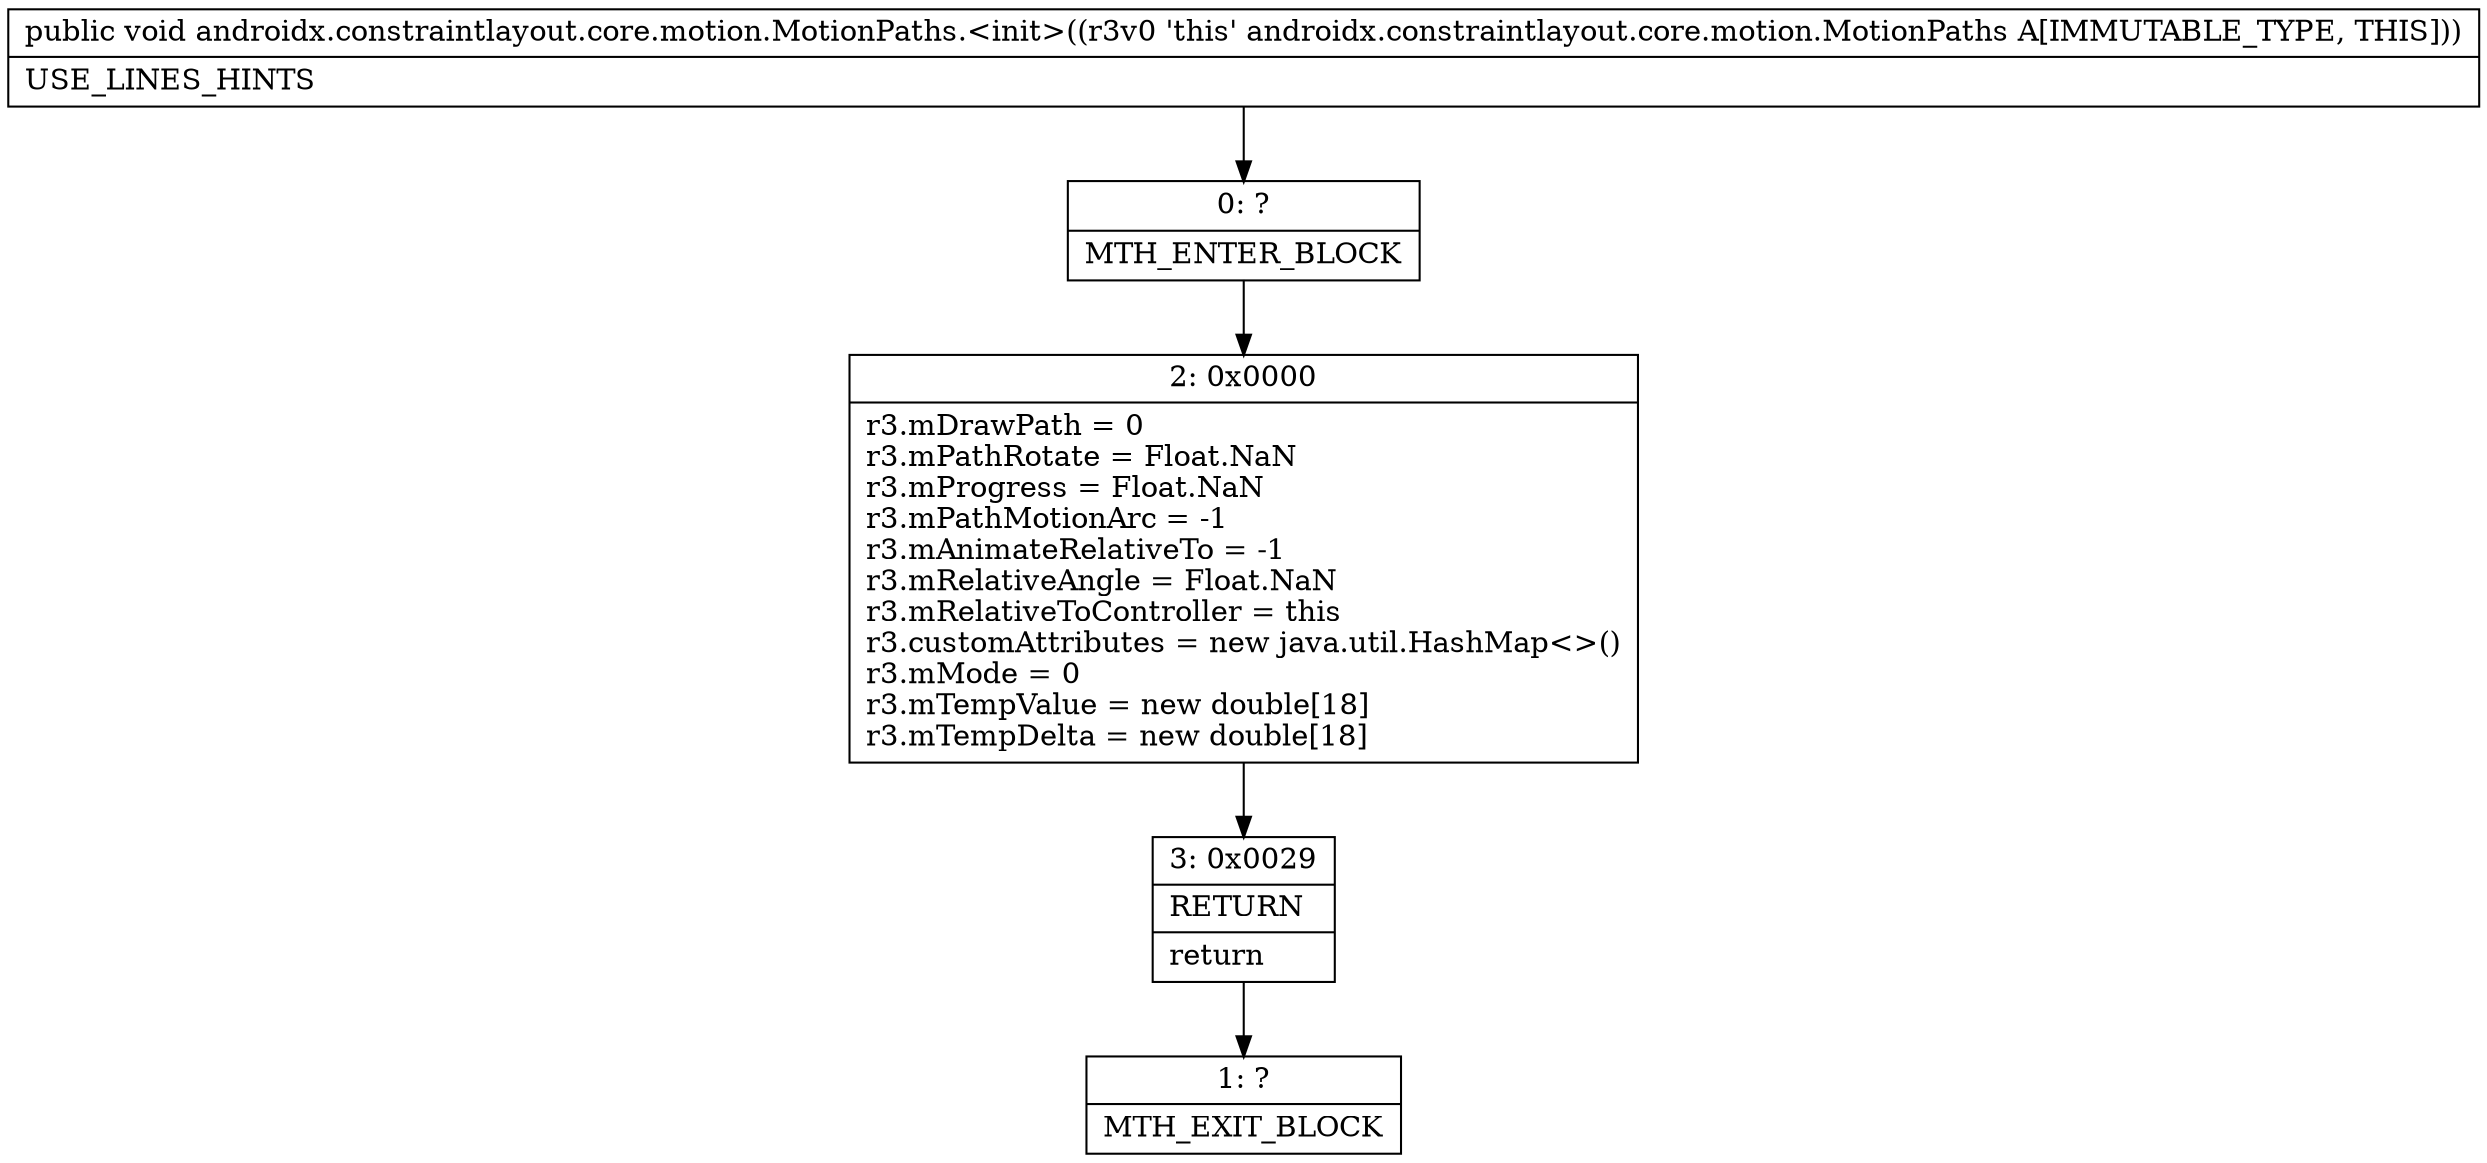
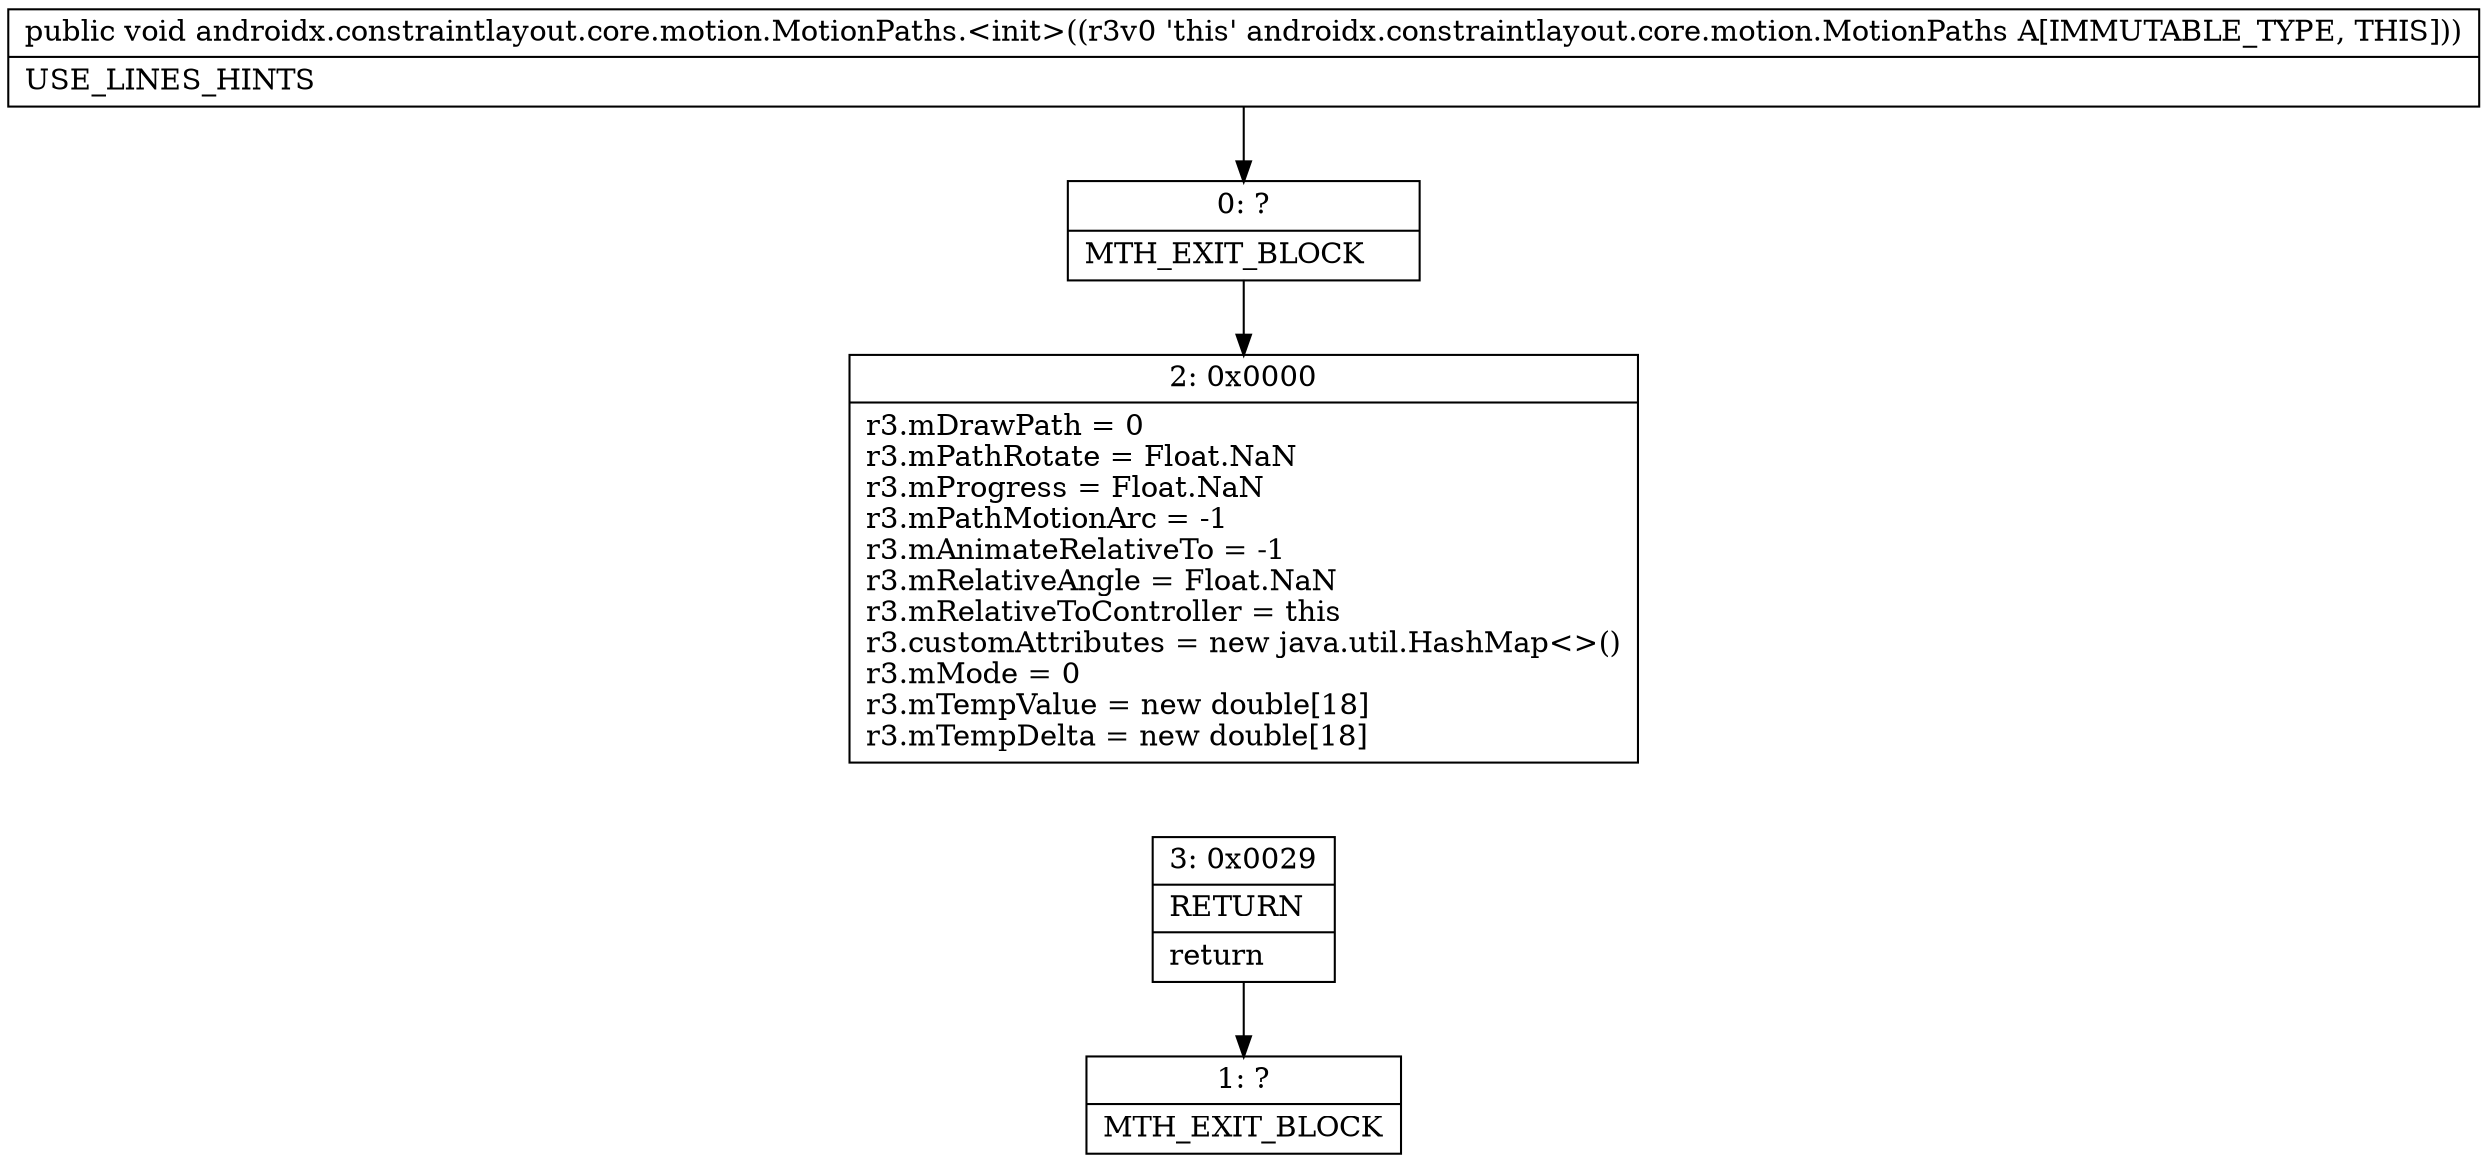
node "0: ?": text "MTH_ENTER_BLOCK" -> "MTH_EXIT_BLOCK"
edge "2: 0x0000" -> "3: 0x0029": removed
